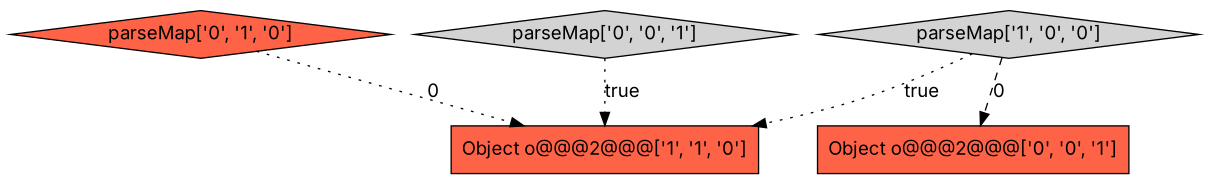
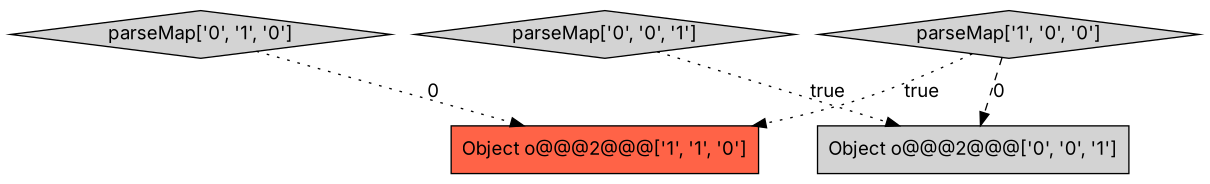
node "parseMap['0', '1', '0']": fillcolor tomato -> lightgray
edge "parseMap['0', '0', '1']" -> "Object o@@@2@@@['1', '1', '0']": now "parseMap['0', '0', '1']" -> "Object o@@@2@@@['0', '0', '1']"
node "Object o@@@2@@@['0', '0', '1']": fillcolor tomato -> lightgray
